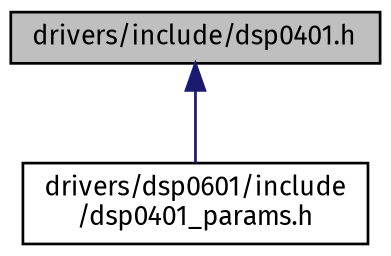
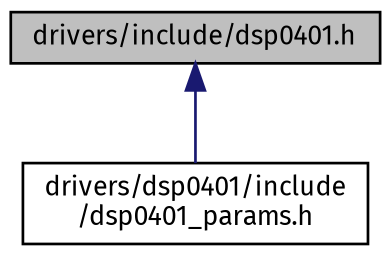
node "drivers/dsp0601/include /dsp0401_params.h": label "drivers/dsp0601/include /dsp0401_params.h" -> "drivers/dsp0401/include /dsp0401_params.h"
